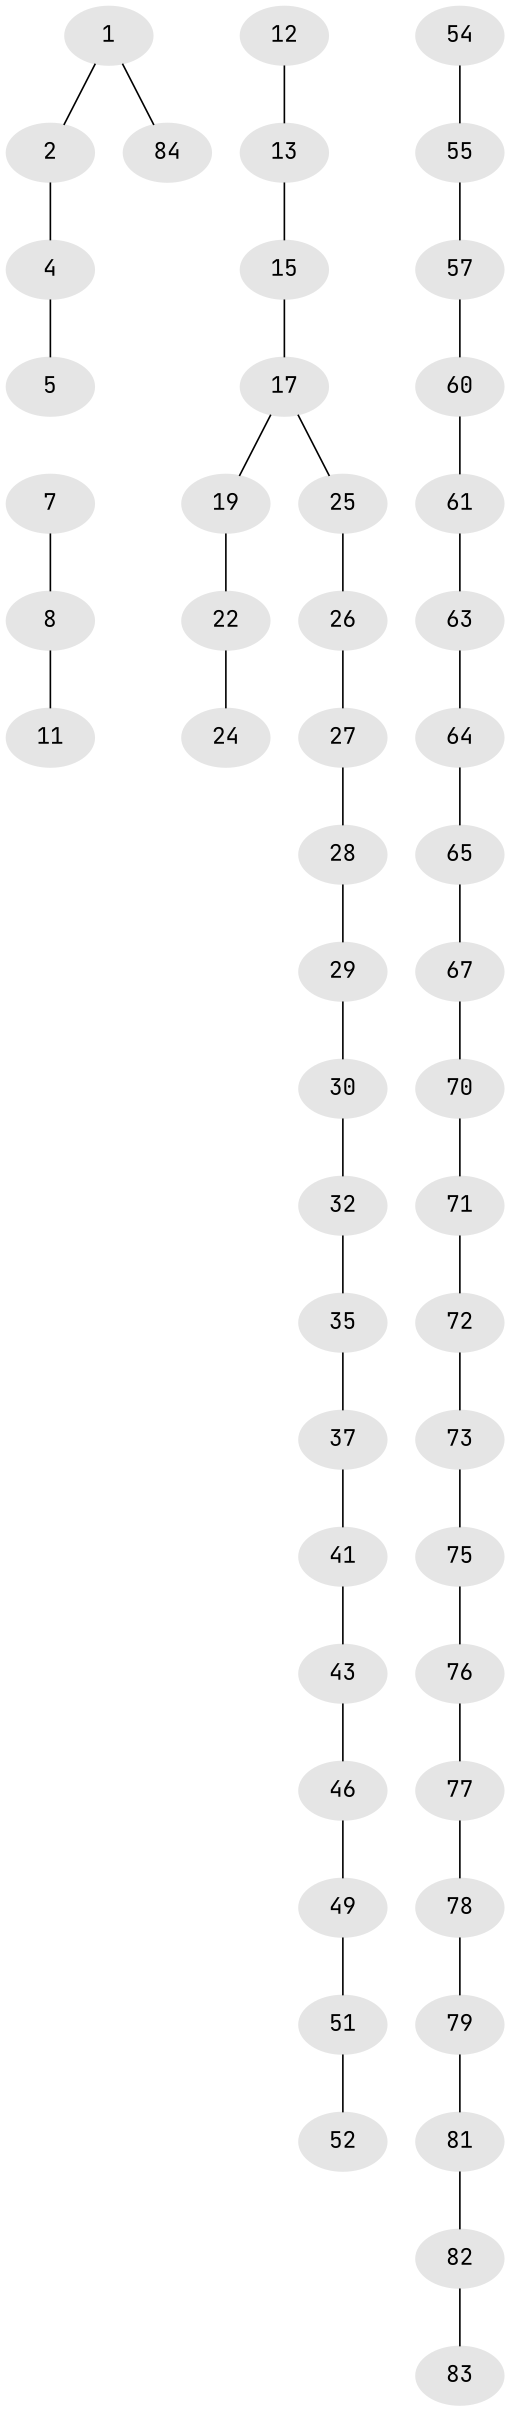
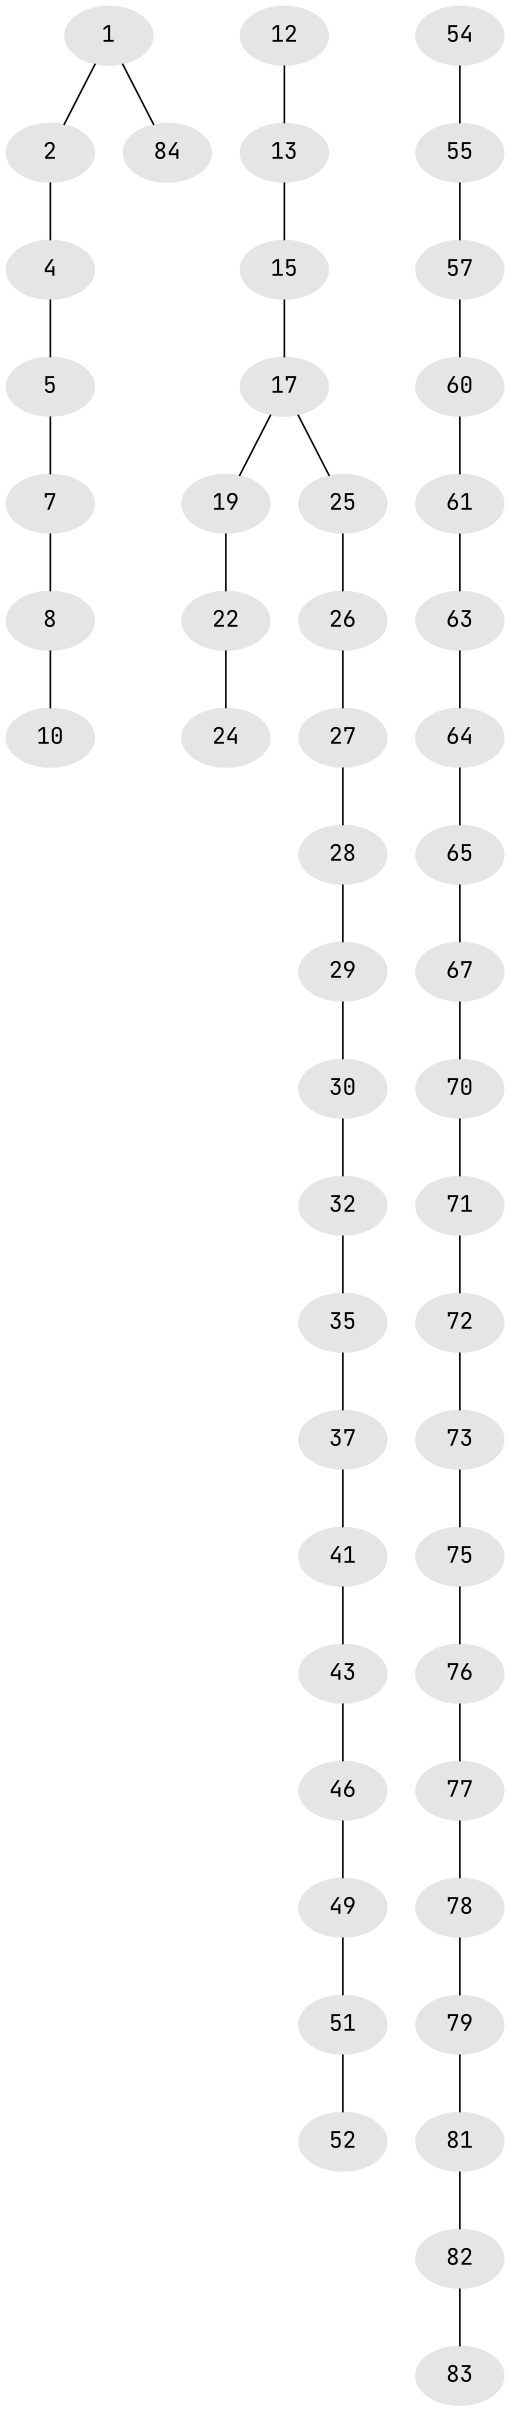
edge "5" -- "7": added
node "11": label "11" -> "10"
